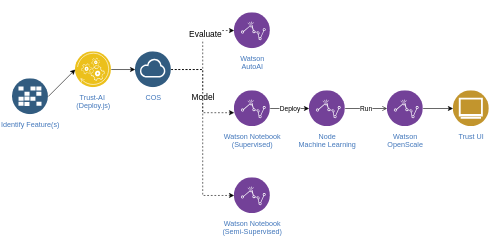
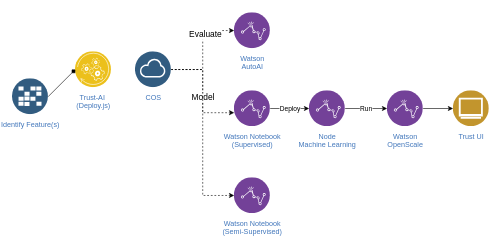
edge "Trust-AI (Deploy.js)" -> "COS": removed
edge "Identify Feature(s)" -> "Trust-AI (Deploy.js)": arrowhead classic -> diamond
edge "Node Machine Learning" -> "Watson OpenScale": arrowhead open -> classic
